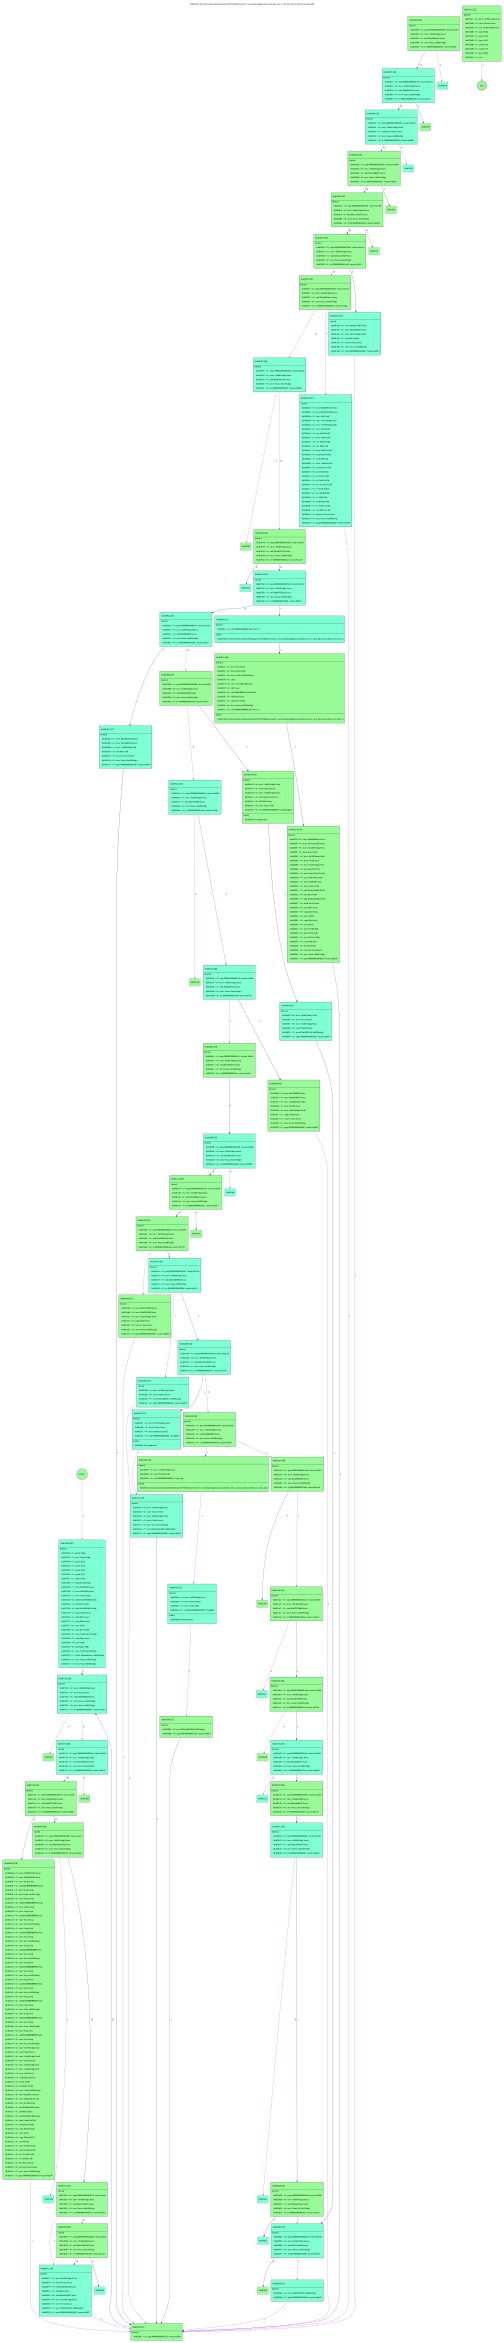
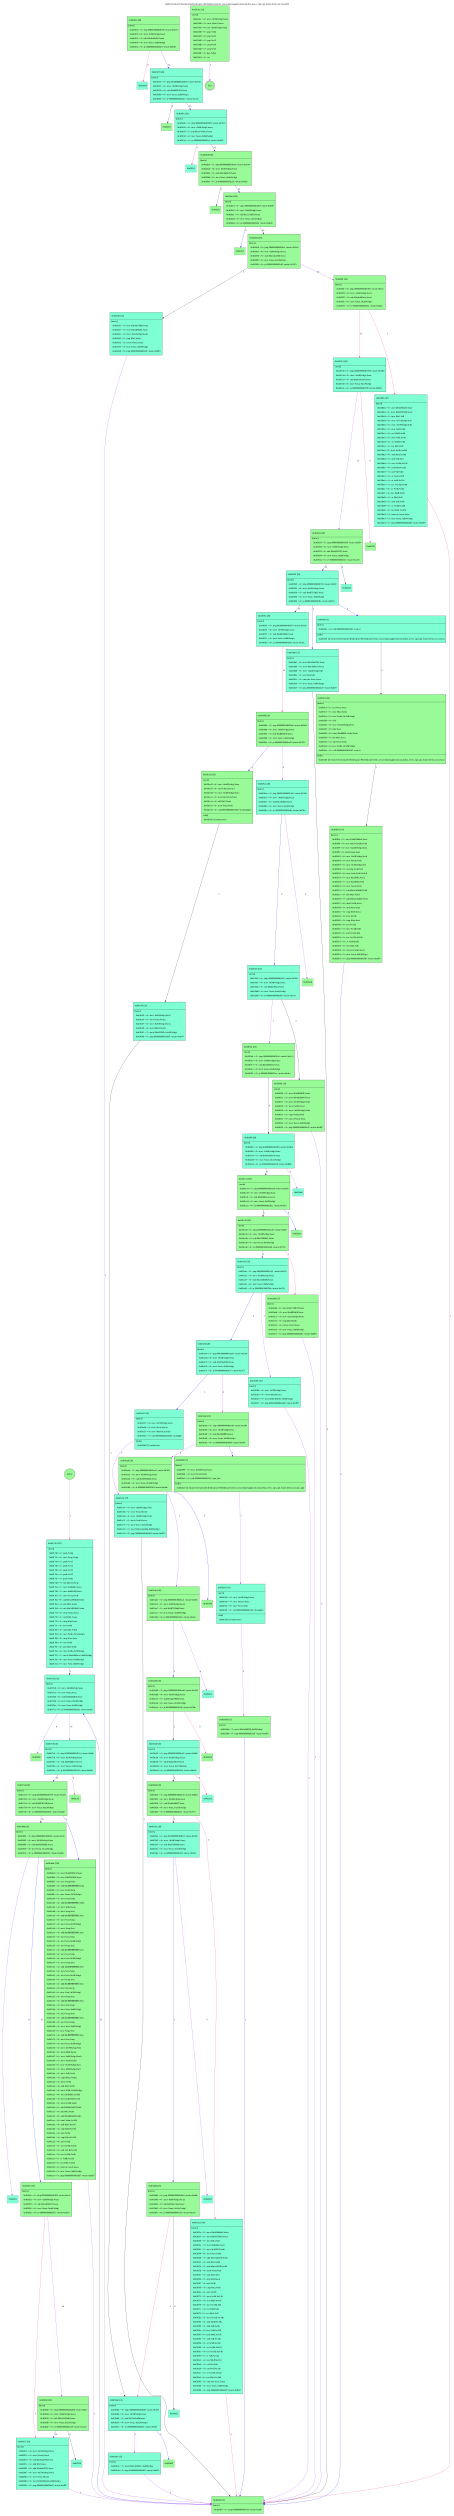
edge "0x401870 [28]" -> "0x4023e1": color blue -> black
edge "0x40196c [28]" -> "0x401d01 [27]": now "0x401950 [28]" -> "0x401d01 [27]"
node "0x401f2e [144]": added
